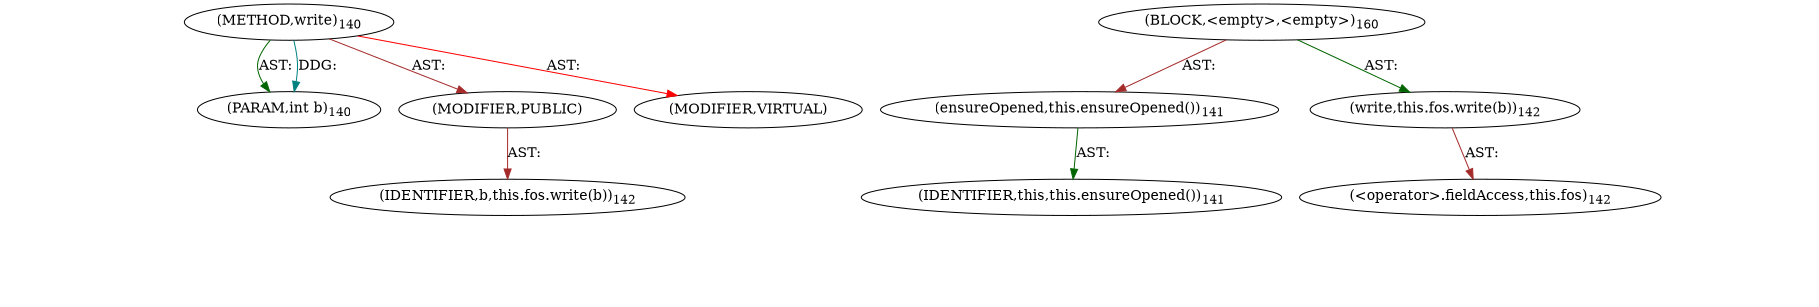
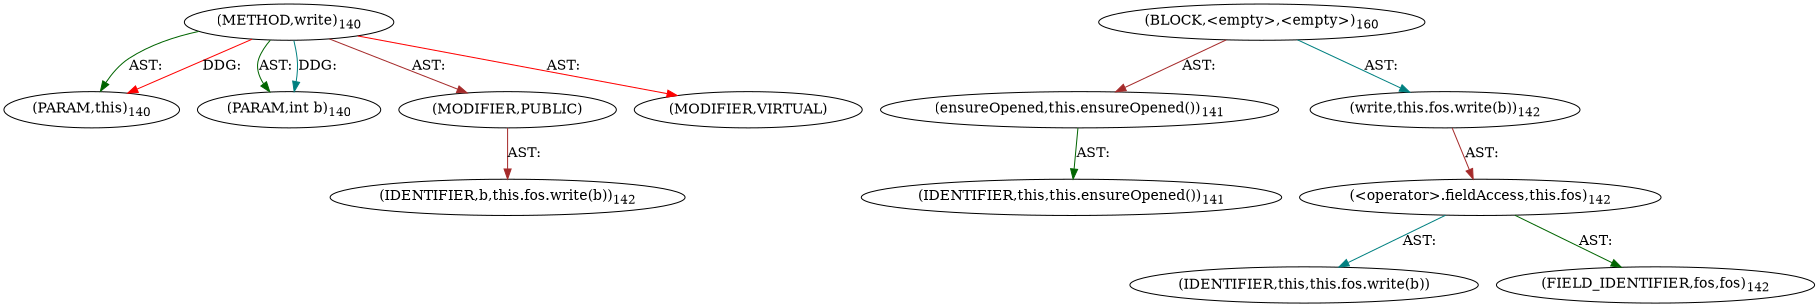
edge "(BLOCK,<empty>,<empty>)" -> "(write,this.fos.write(b))": color darkgreen -> teal
node "(PARAM,this)": added
node "(IDENTIFIER,this,this.fos.write(b))": added
node "(FIELD_IDENTIFIER,fos,fos)": added
